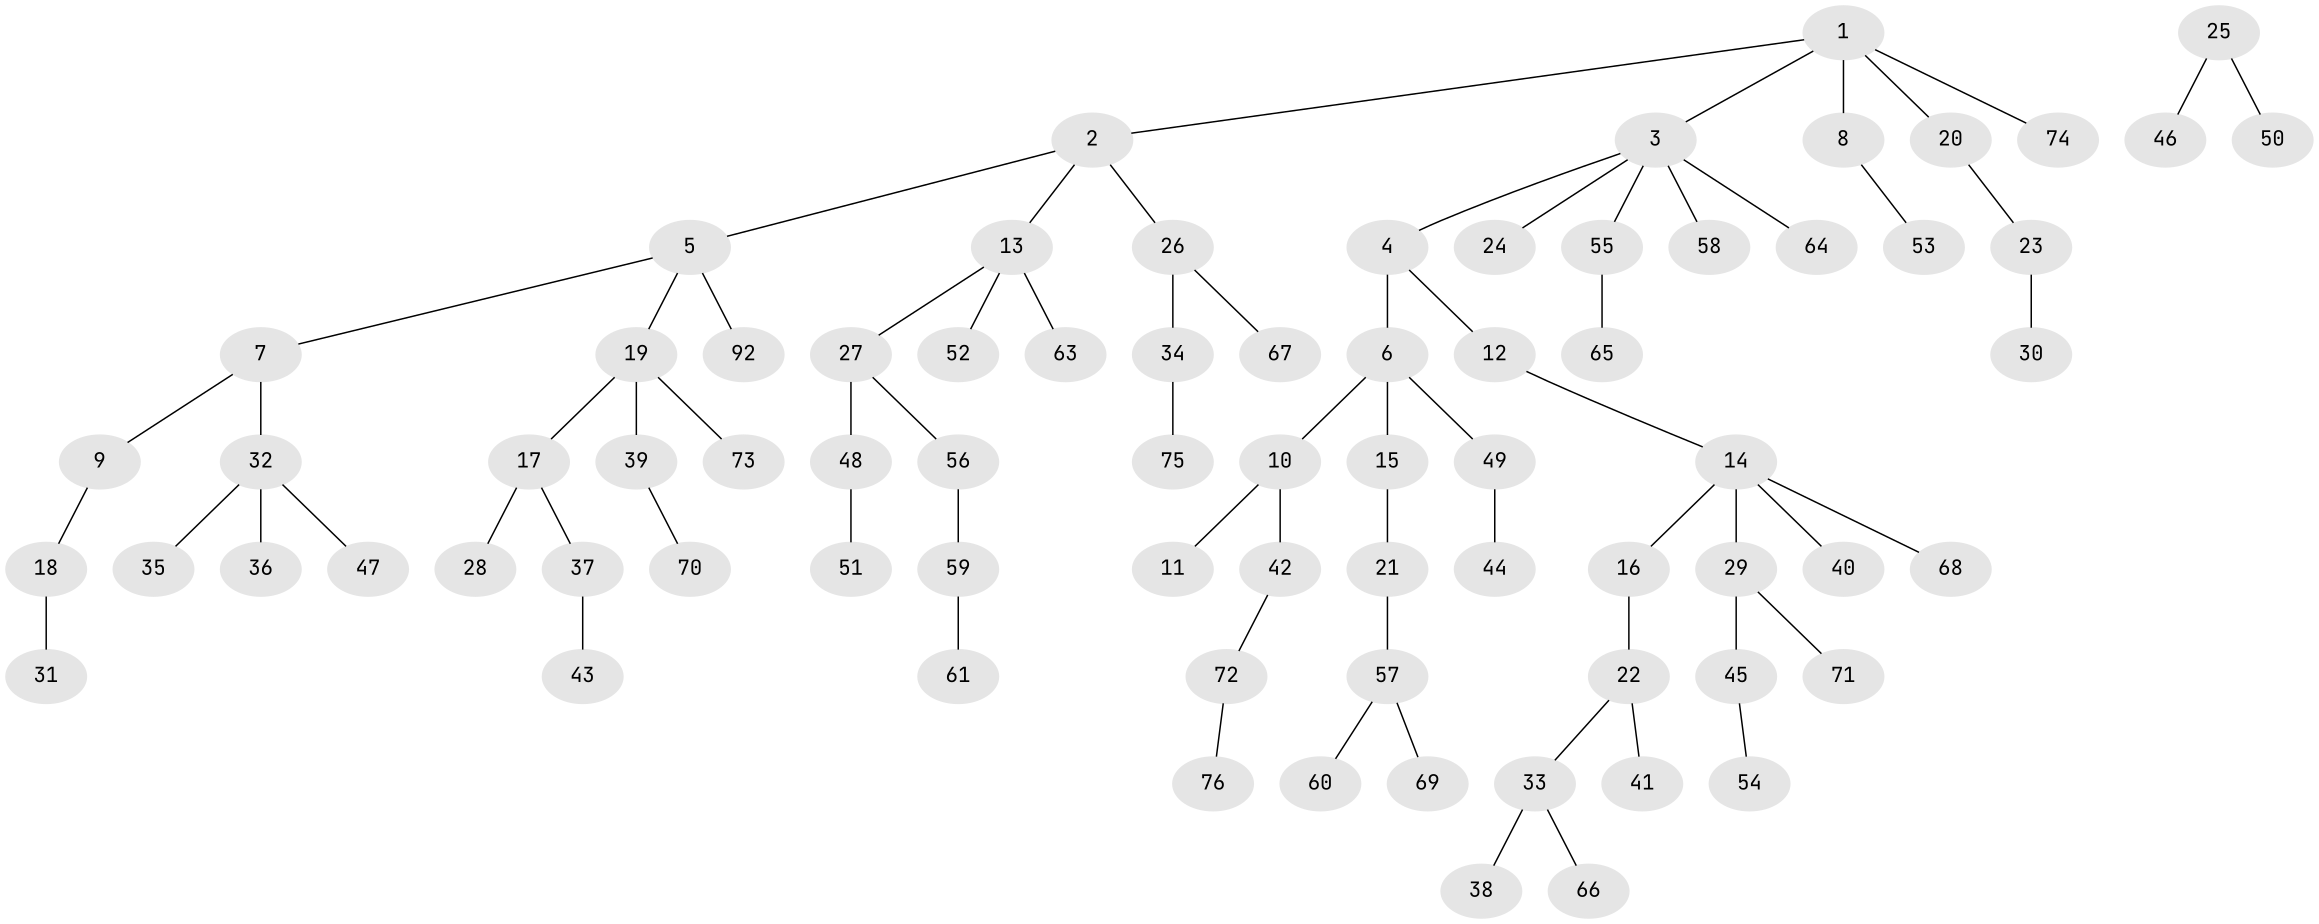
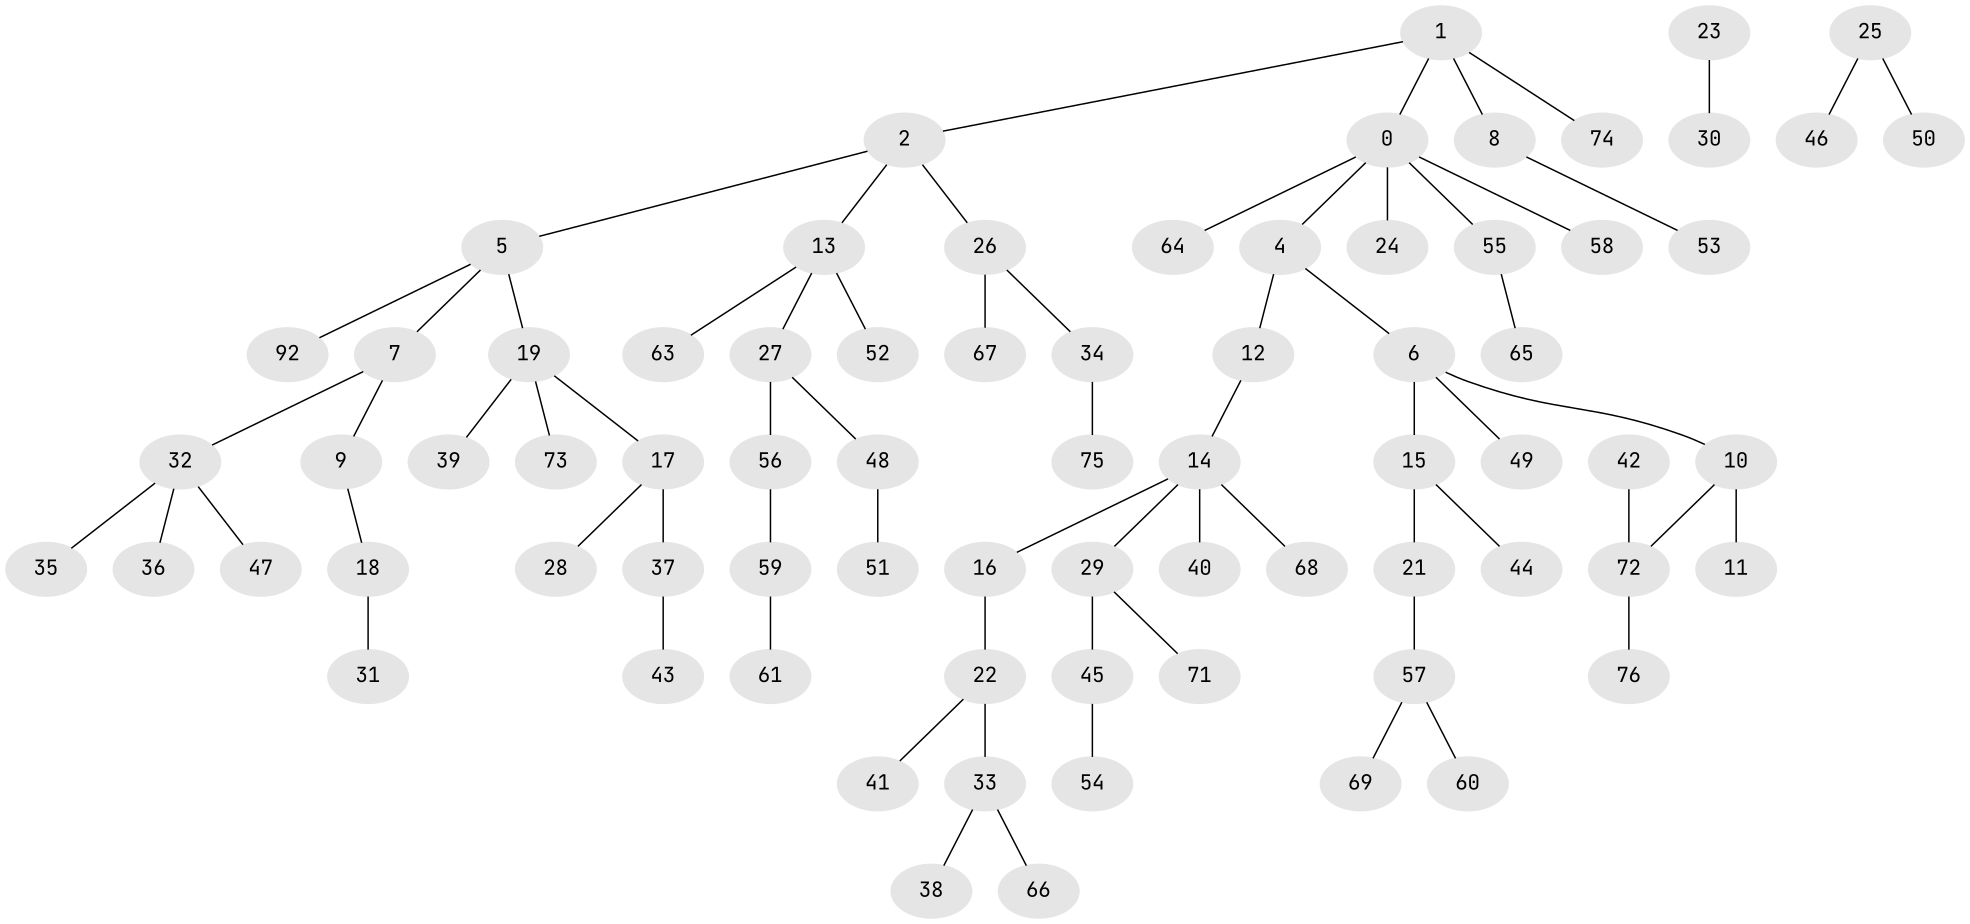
node "3": label "3" -> "0"
node "20": removed
edge "10" -- "42": now "10" -- "72"
edge "49" -- "44": now "15" -- "44"
node "70": removed
